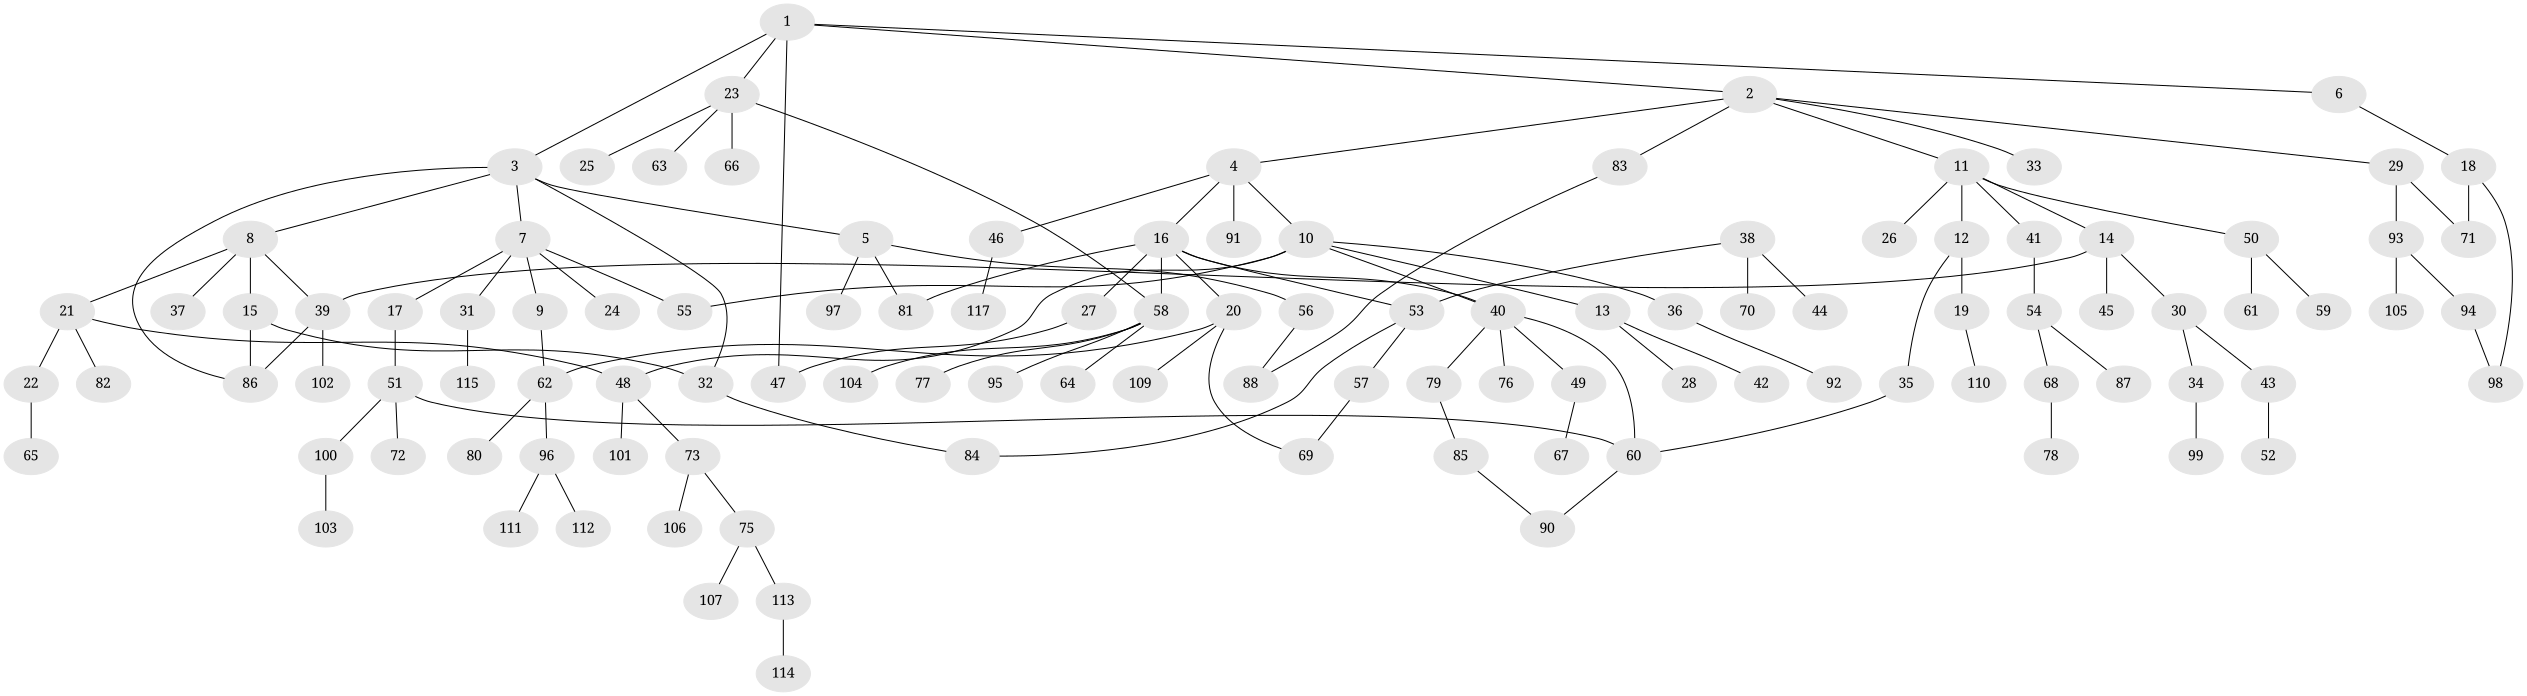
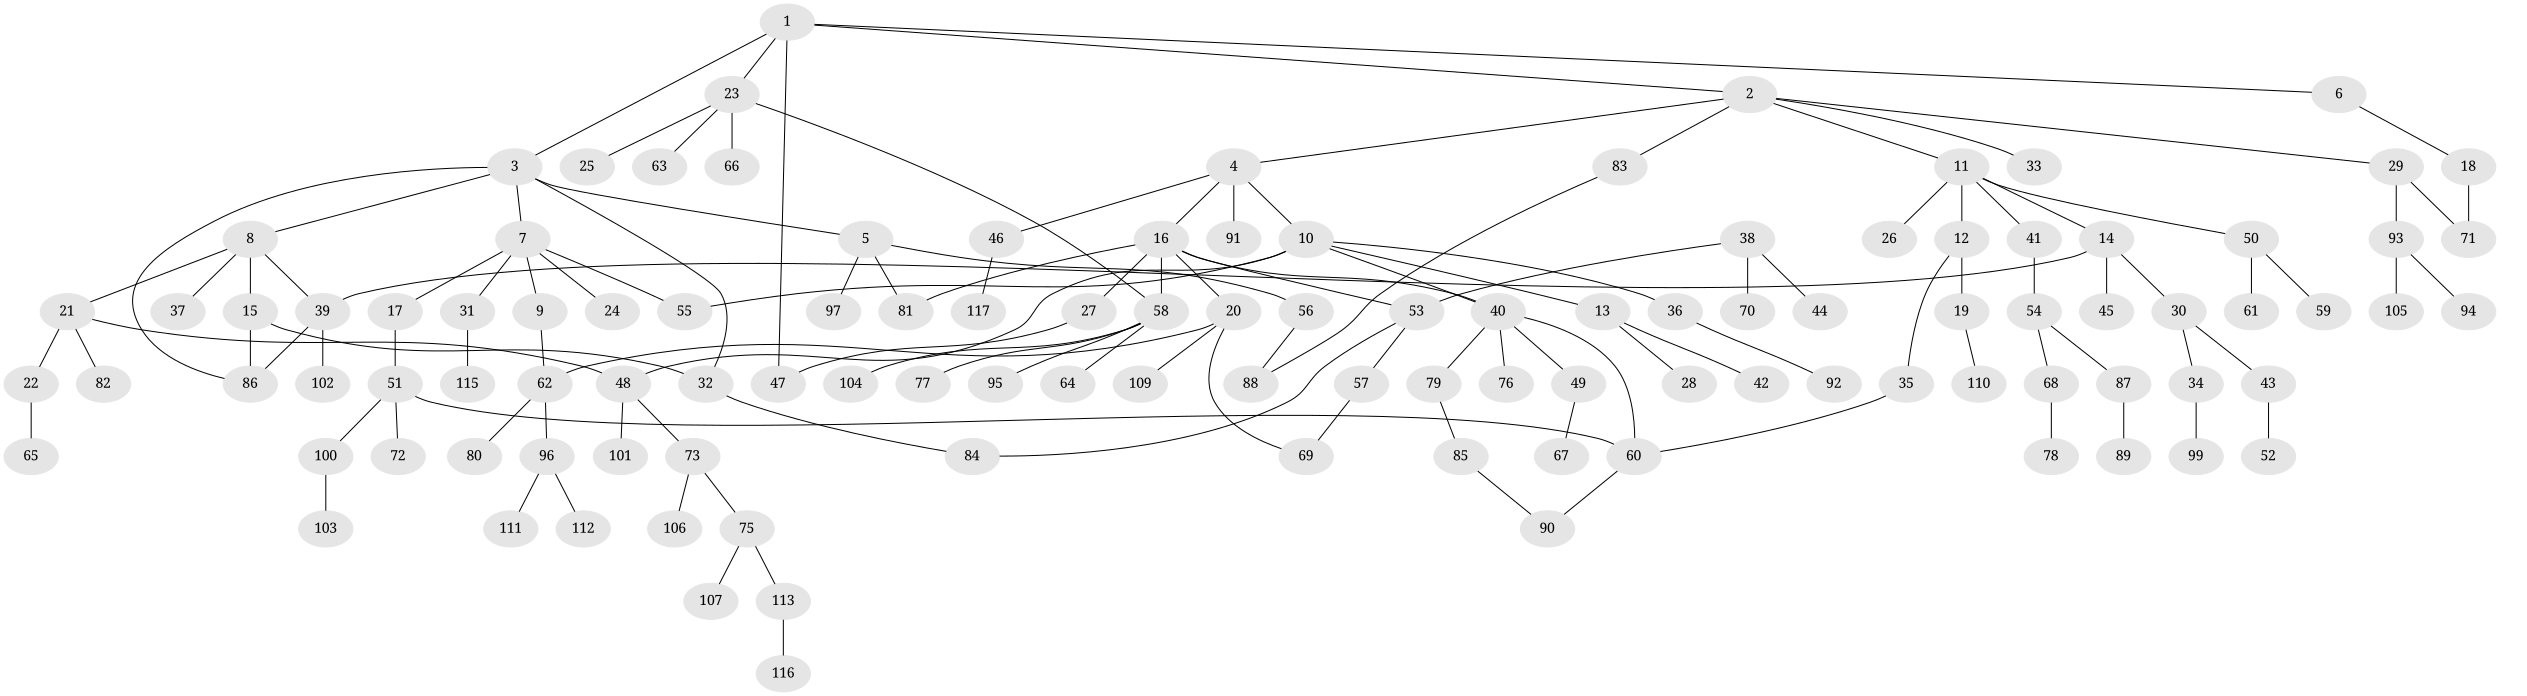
node "98": removed
node "89": added
node "114": label "114" -> "116"
